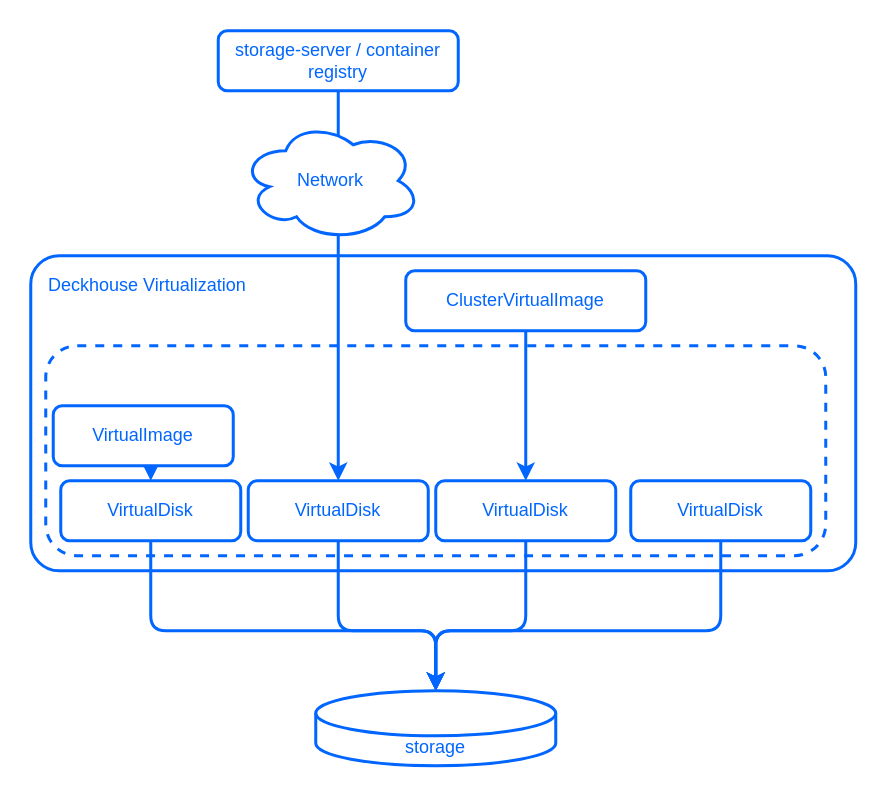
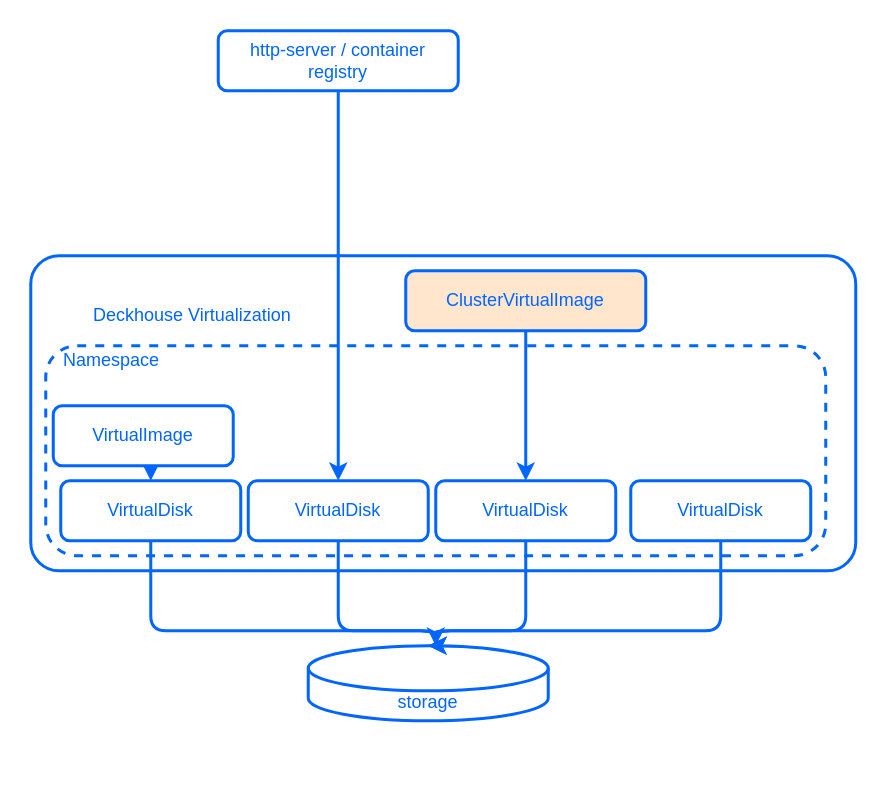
node "storage-server / container registry": label "storage-server / container registry" -> "http-server / container registry"
node "Network": removed
node "Deckhouse Virtualization": moved (151, 286) -> (196, 316)
node "ClusterVirtualImage": fillcolor #ffffff -> #ffe6cc
node "Namespace": added
node "storage": moved (436, 728) -> (428, 683)
